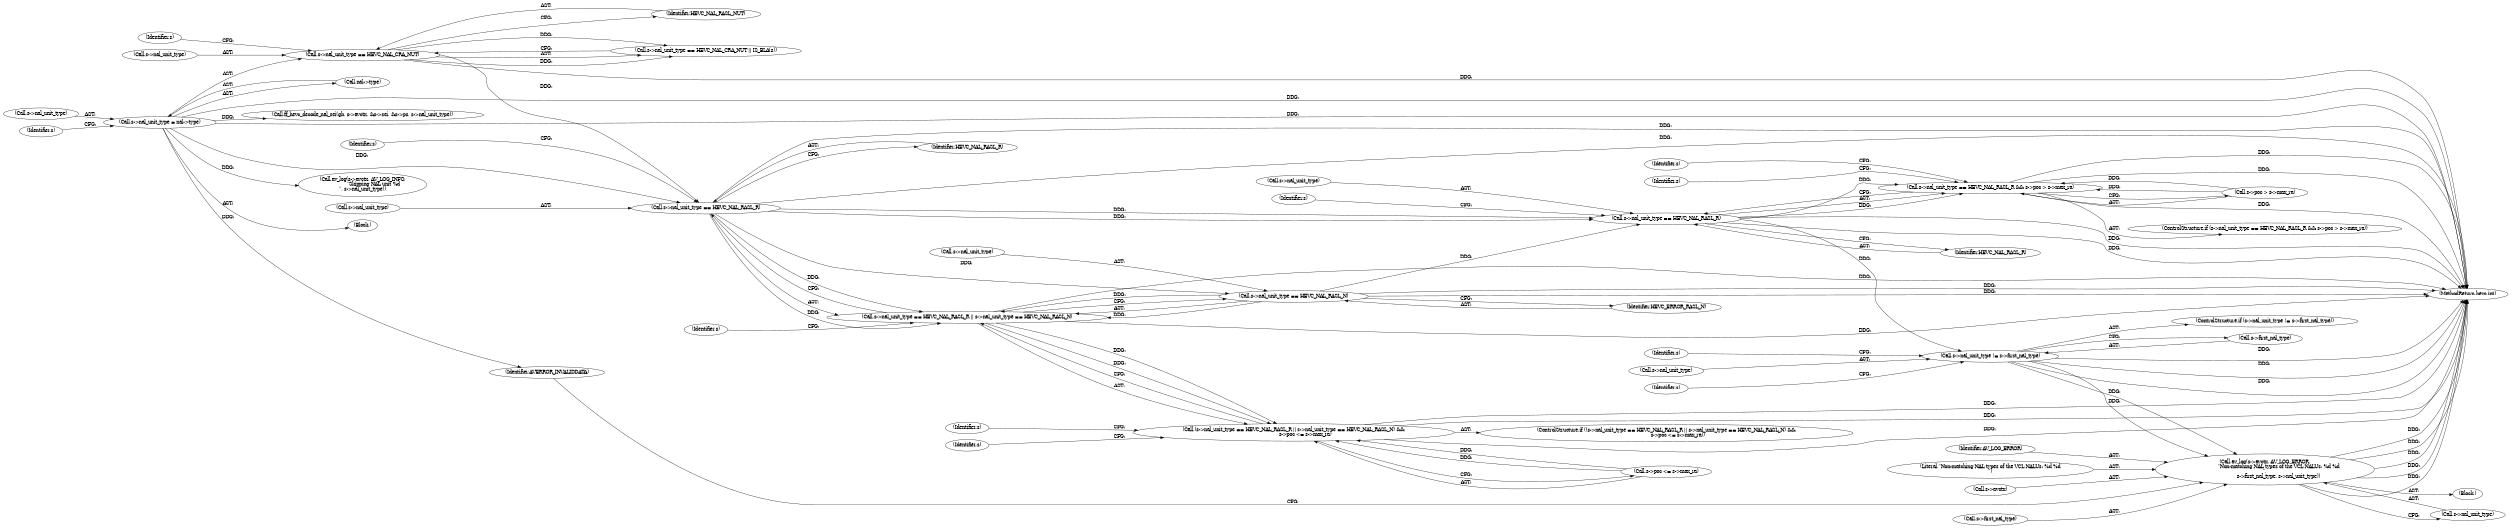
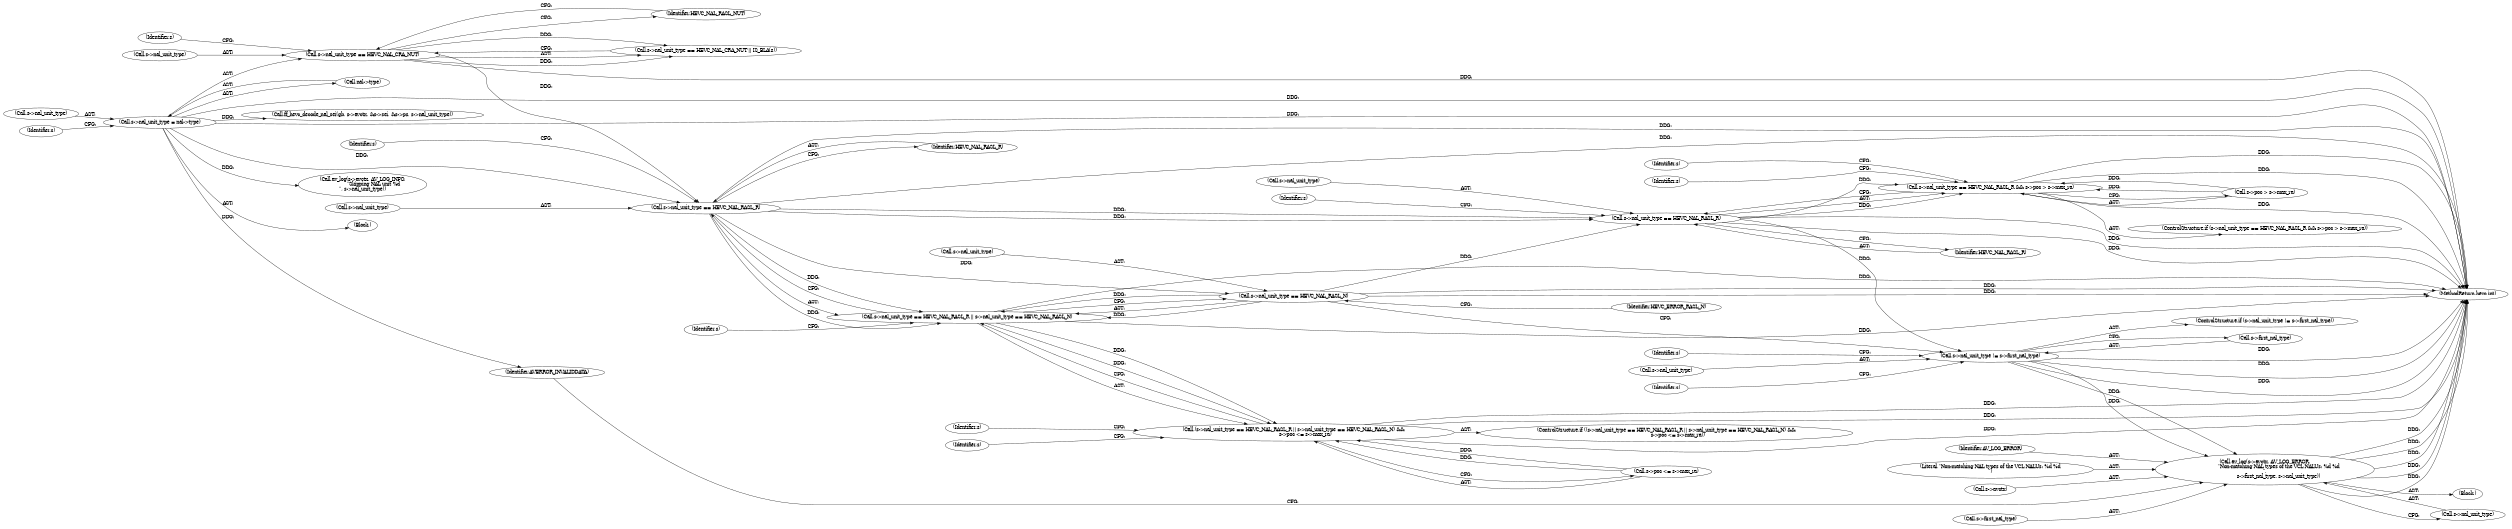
edge "(Identifier,HEVC_NAL_RASL_NUT)" -> "(Call,s->nal_unit_type == HEVC_NAL_CRA_NUT)": label "AST: " -> "CFG: "
edge "(Call,s->nal_unit_type == HEVC_NAL_RASL_N)" -> "(Identifier,HEVC_ERROR_RASL_N)": now "(Call,s->nal_unit_type == HEVC_NAL_RASL_N)" -> "(Call,s->nal_unit_type != s->first_nal_type)"
edge "(Identifier,HEVC_ERROR_RASL_N)" -> "(Call,s->nal_unit_type == HEVC_NAL_RASL_N)": label "AST: " -> "CFG: "
